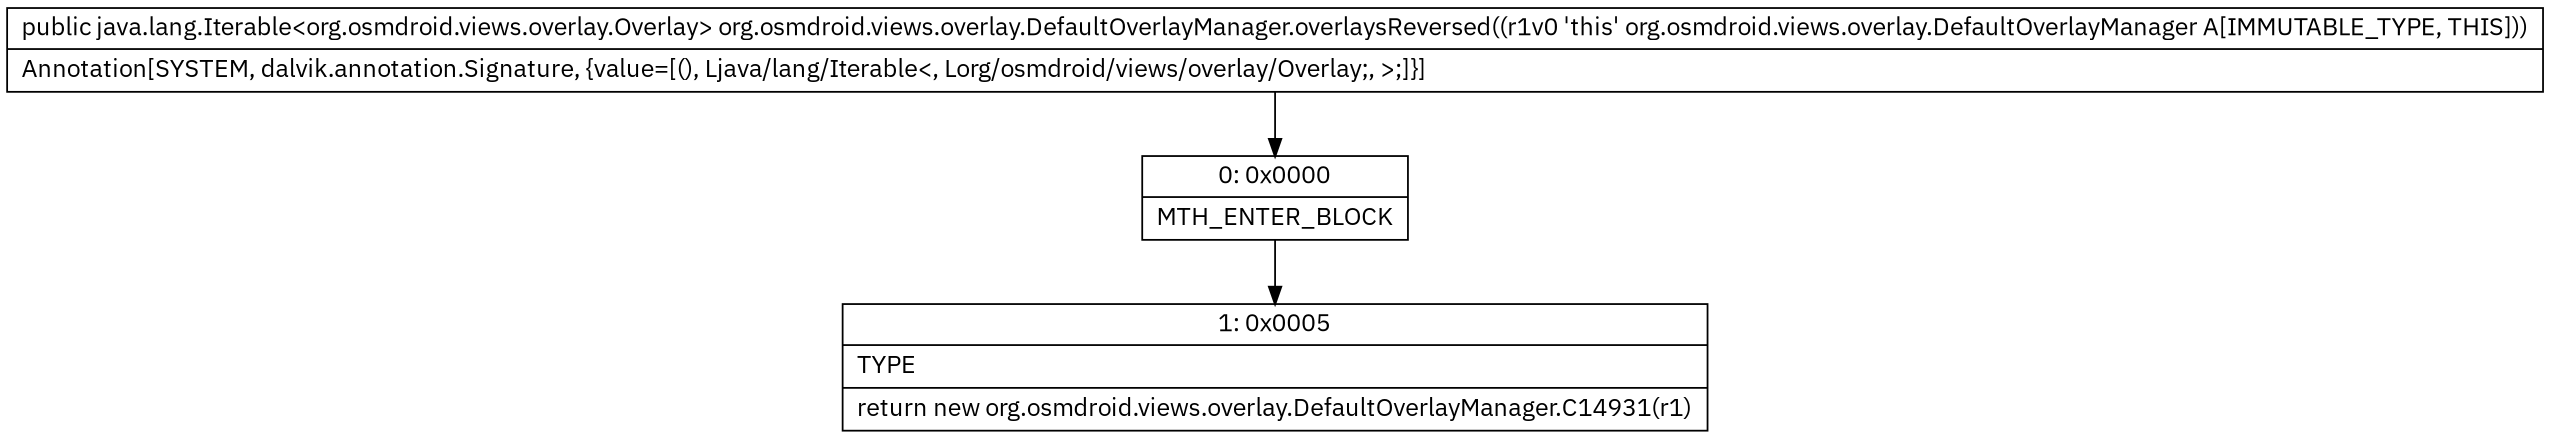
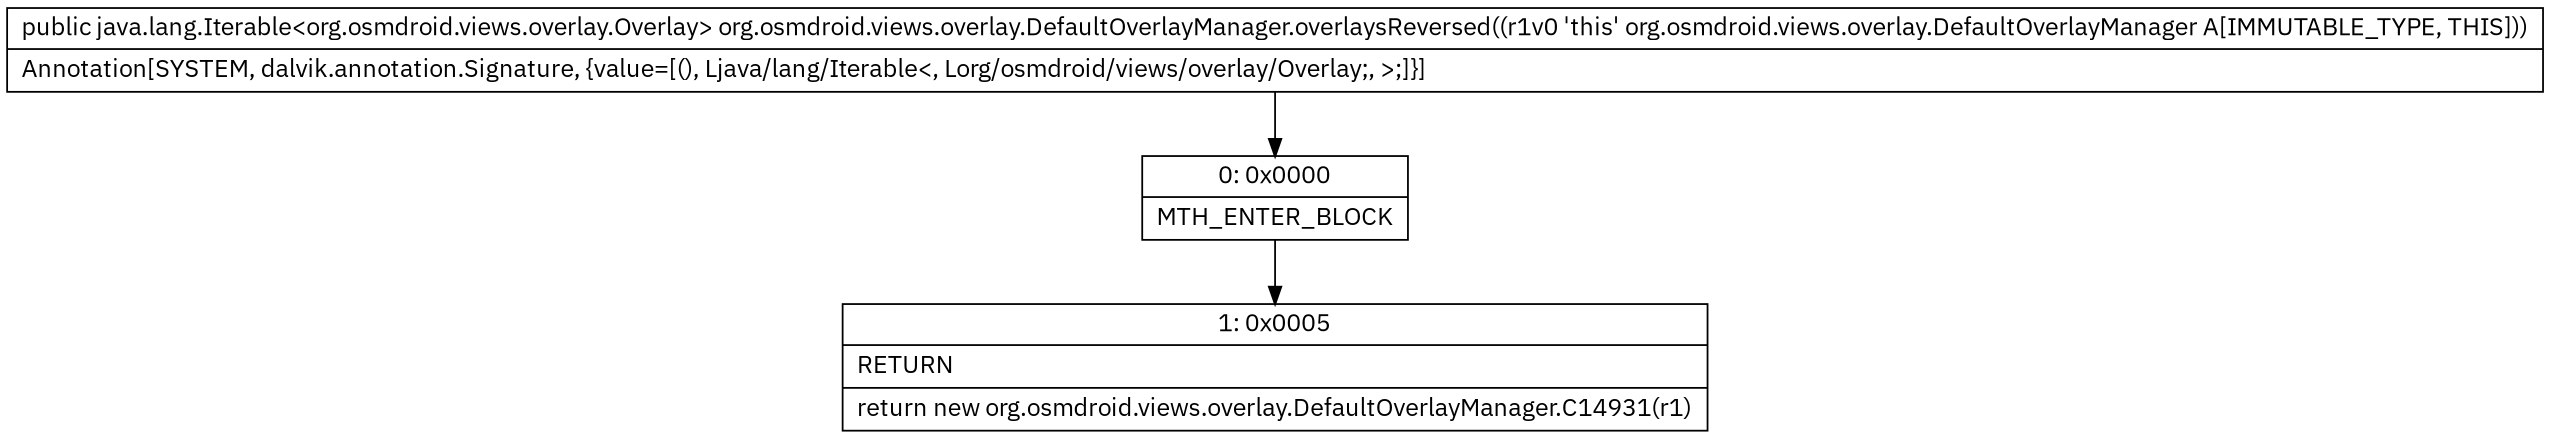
node "1: 0x0005": text "TYPE" -> "RETURN"
